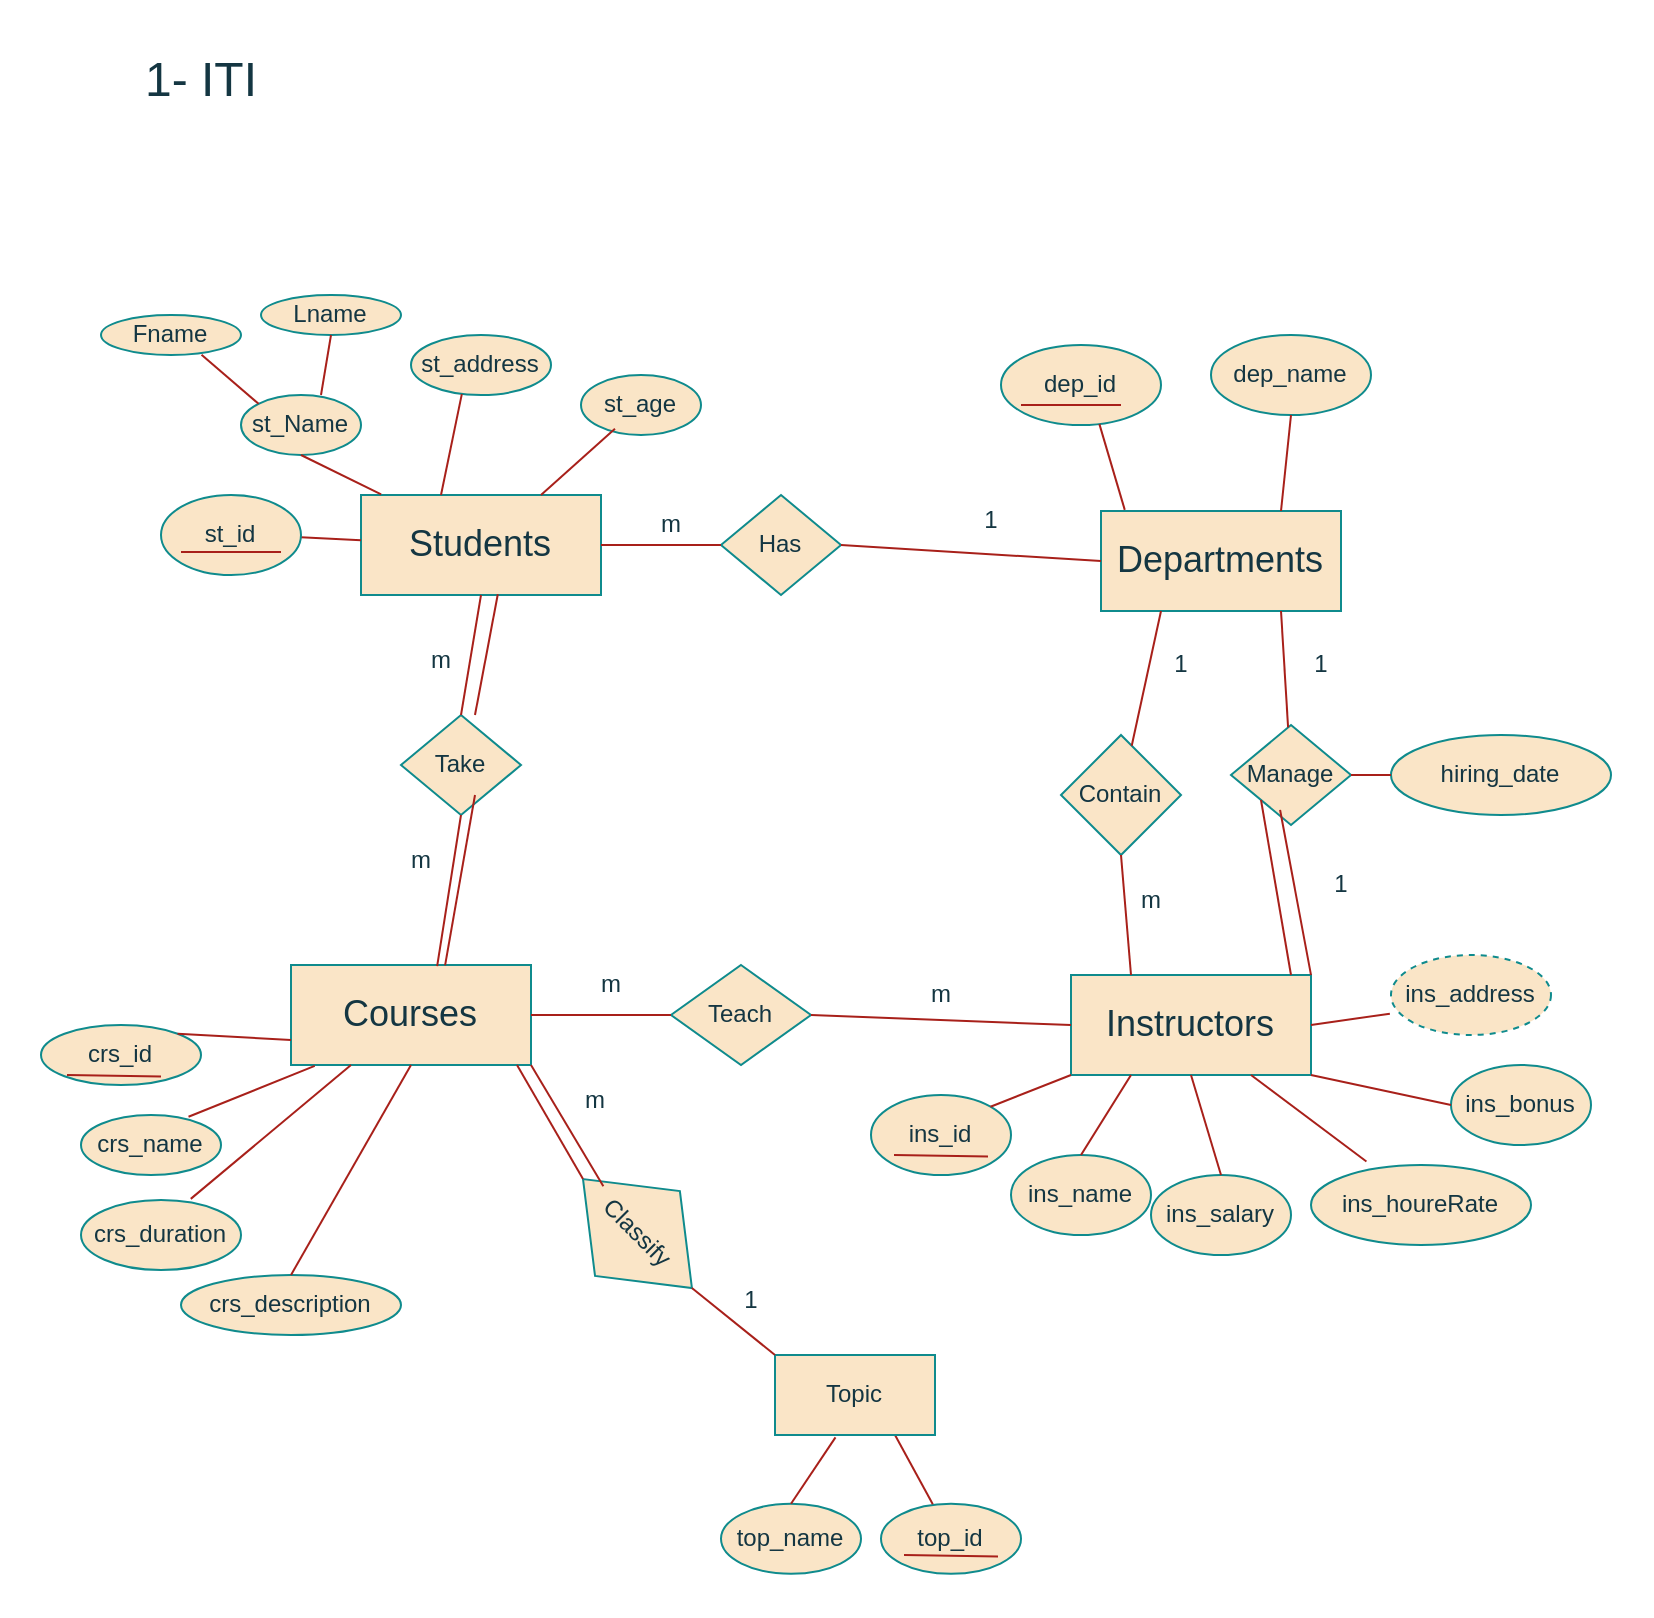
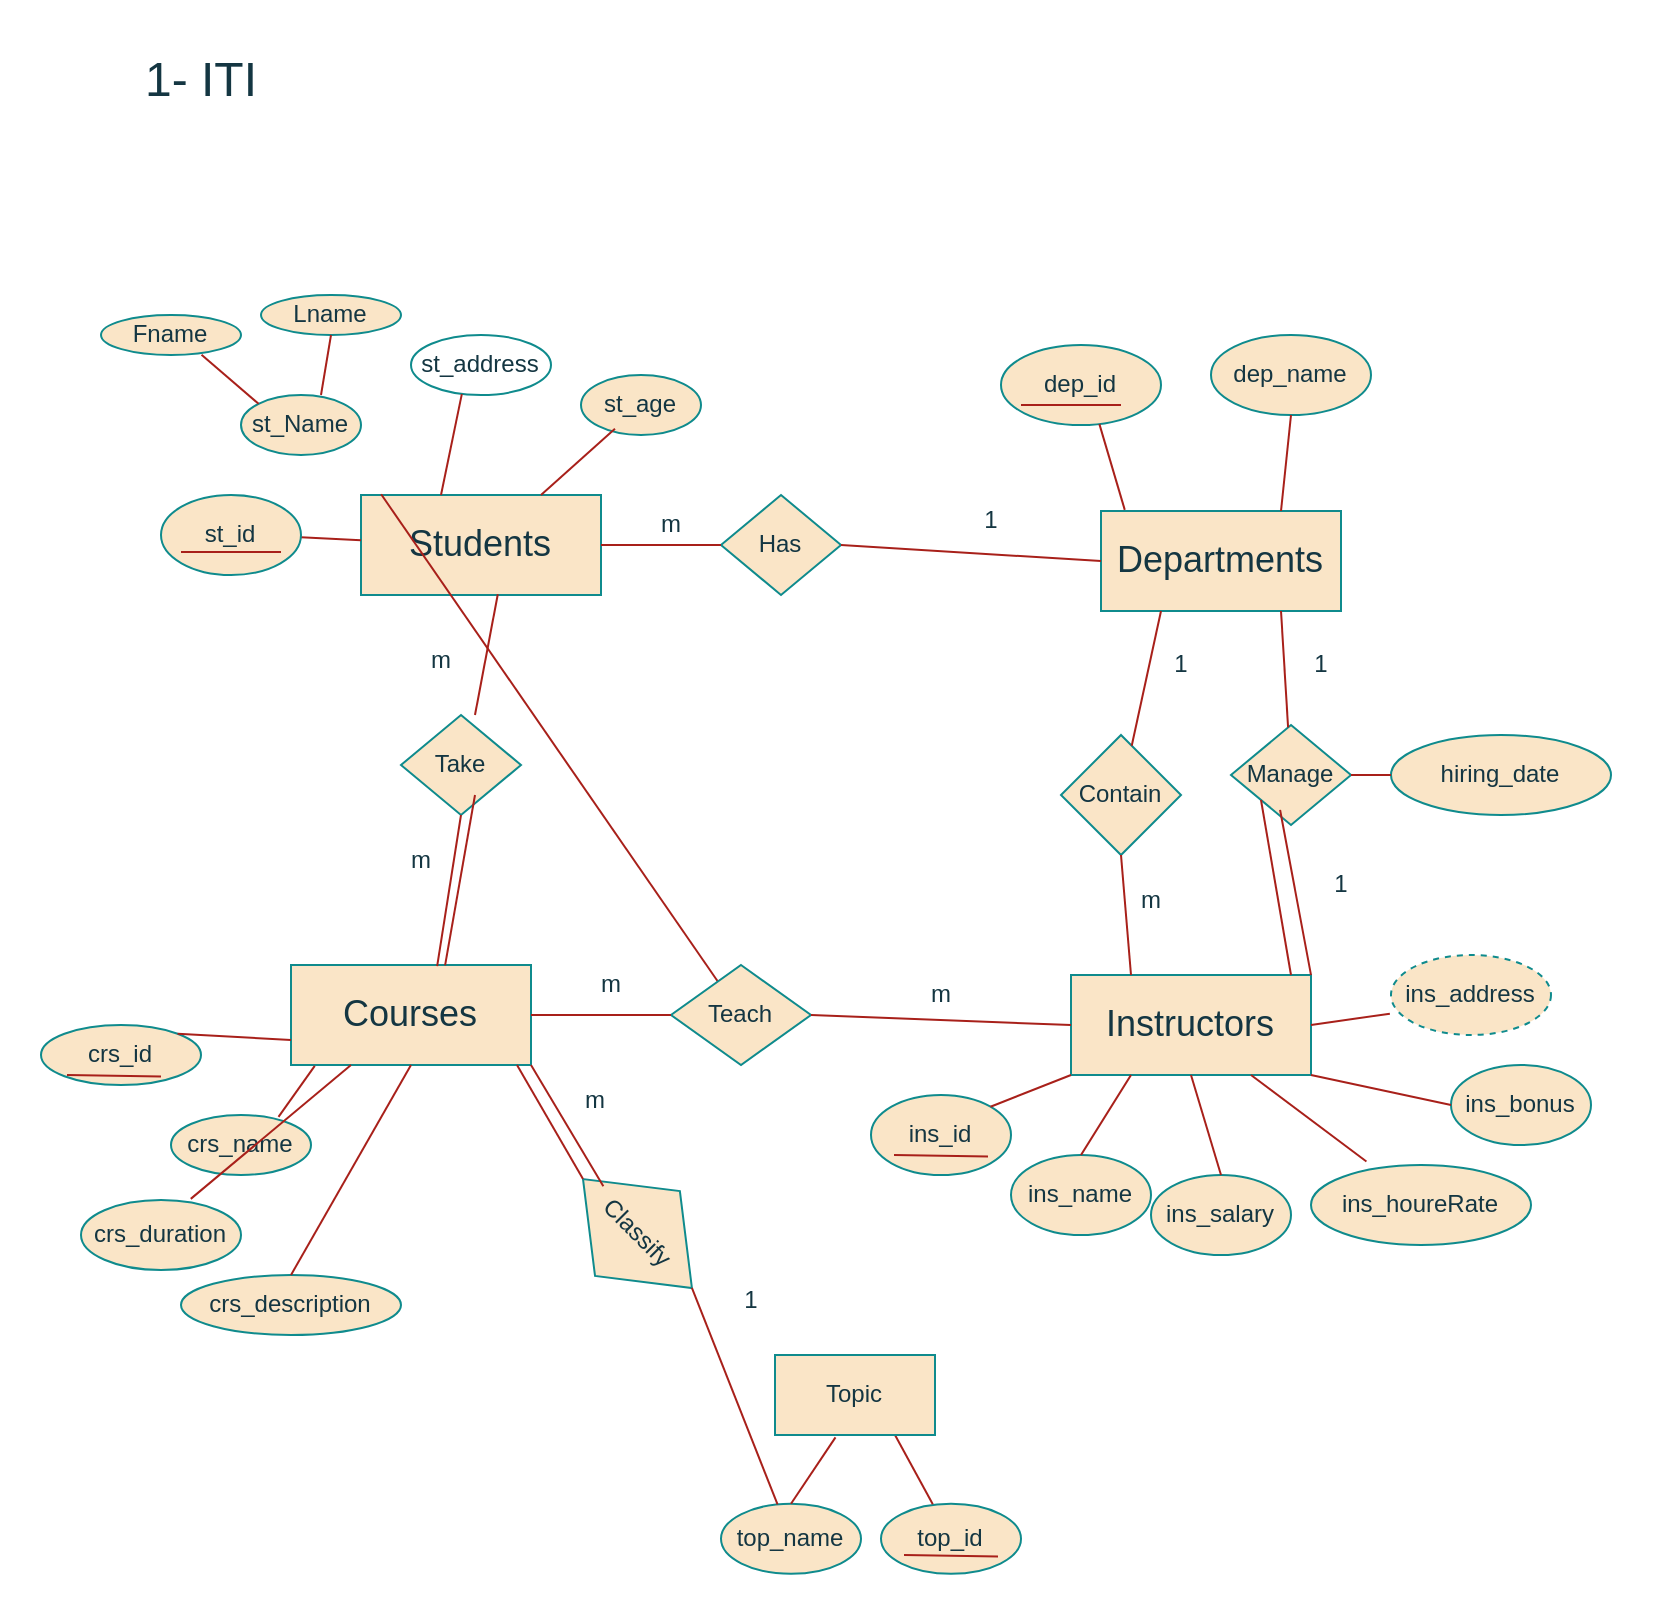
node "st_address": fillcolor #fae5c7 -> #ffffff
edge "st_Name" -- "Students": now "Teach" -- "Students"
edge "Students" -- "Take": removed
node "crs_name": moved (151, 1145) -> (241, 1145)
edge "Classify" -- "Topic": now "Classify" -- "top_name"
